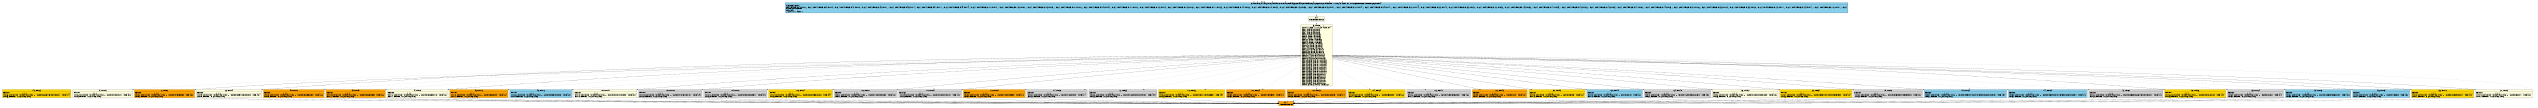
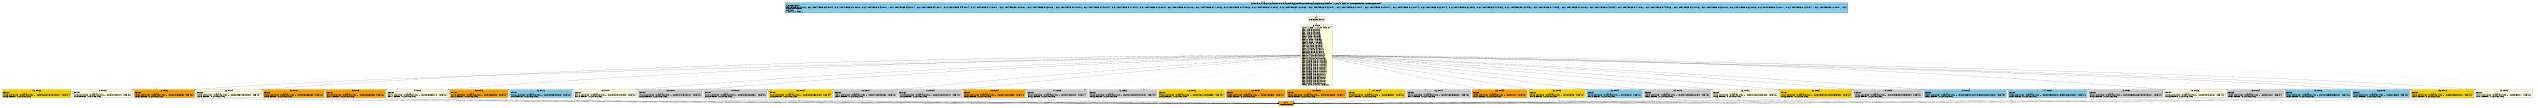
node "150: 0x0066": fillcolor gold -> lightyellow
